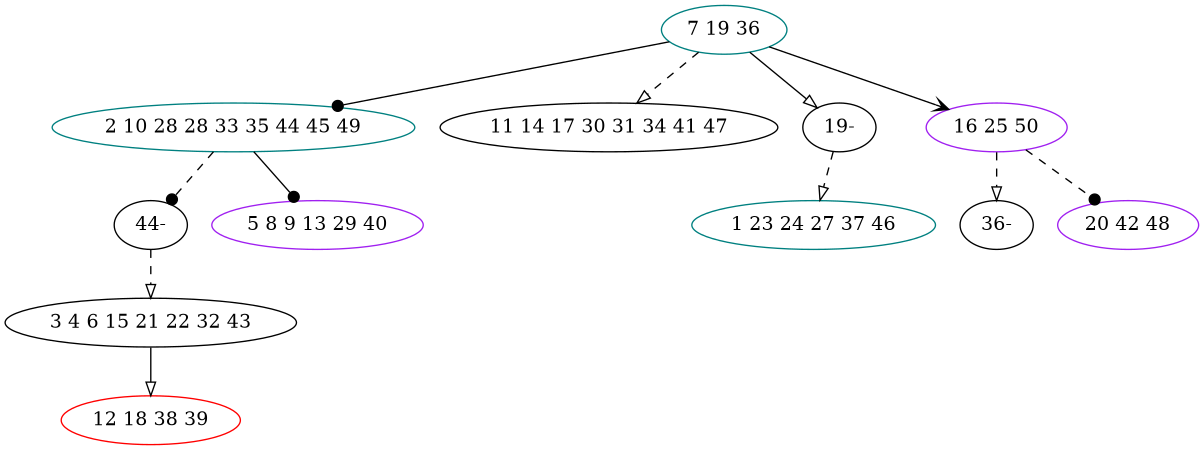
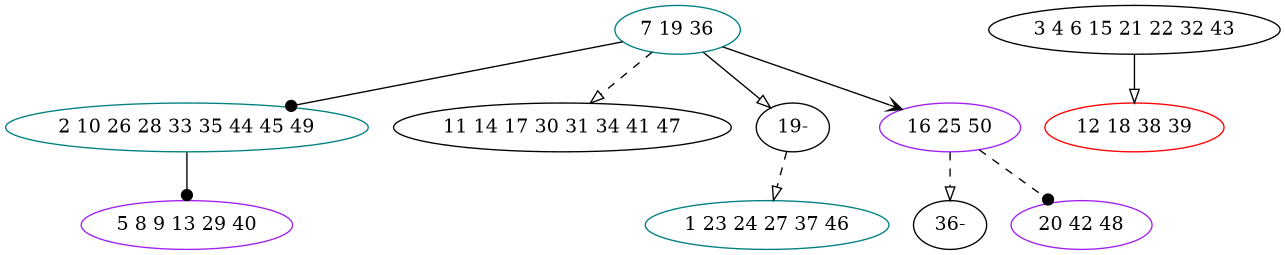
node "2 10 28 28 33 35 44 45 49": label "2 10 28 28 33 35 44 45 49" -> "2 10 26 28 33 35 44 45 49"
node "44-": removed
